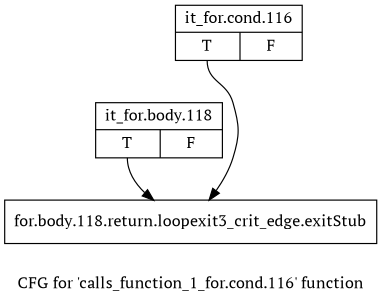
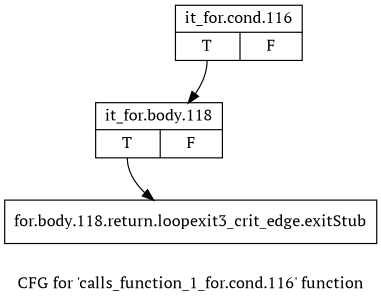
edge "it_for.cond.116" -> "for.body.118.return.loopexit3_crit_edge.exitStub": now "it_for.cond.116" -> "it_for.body.118"
